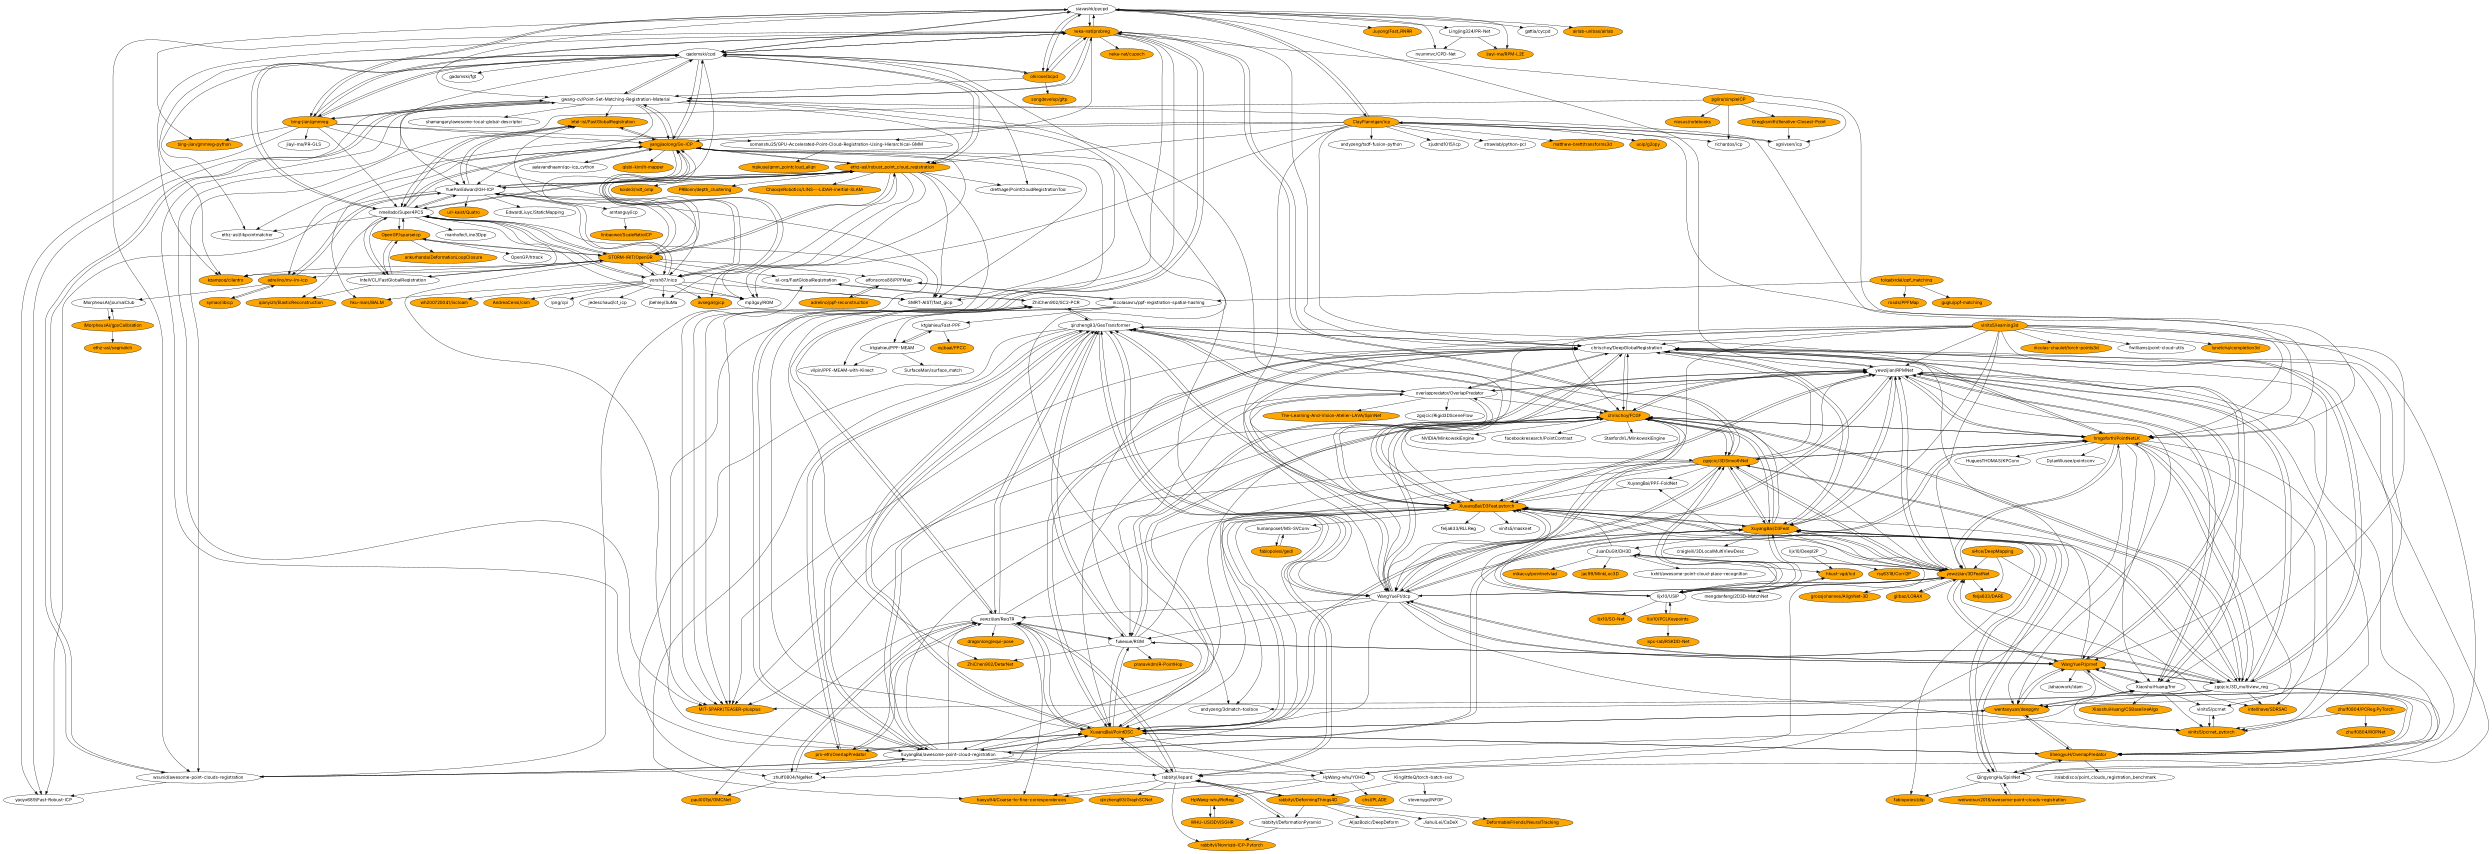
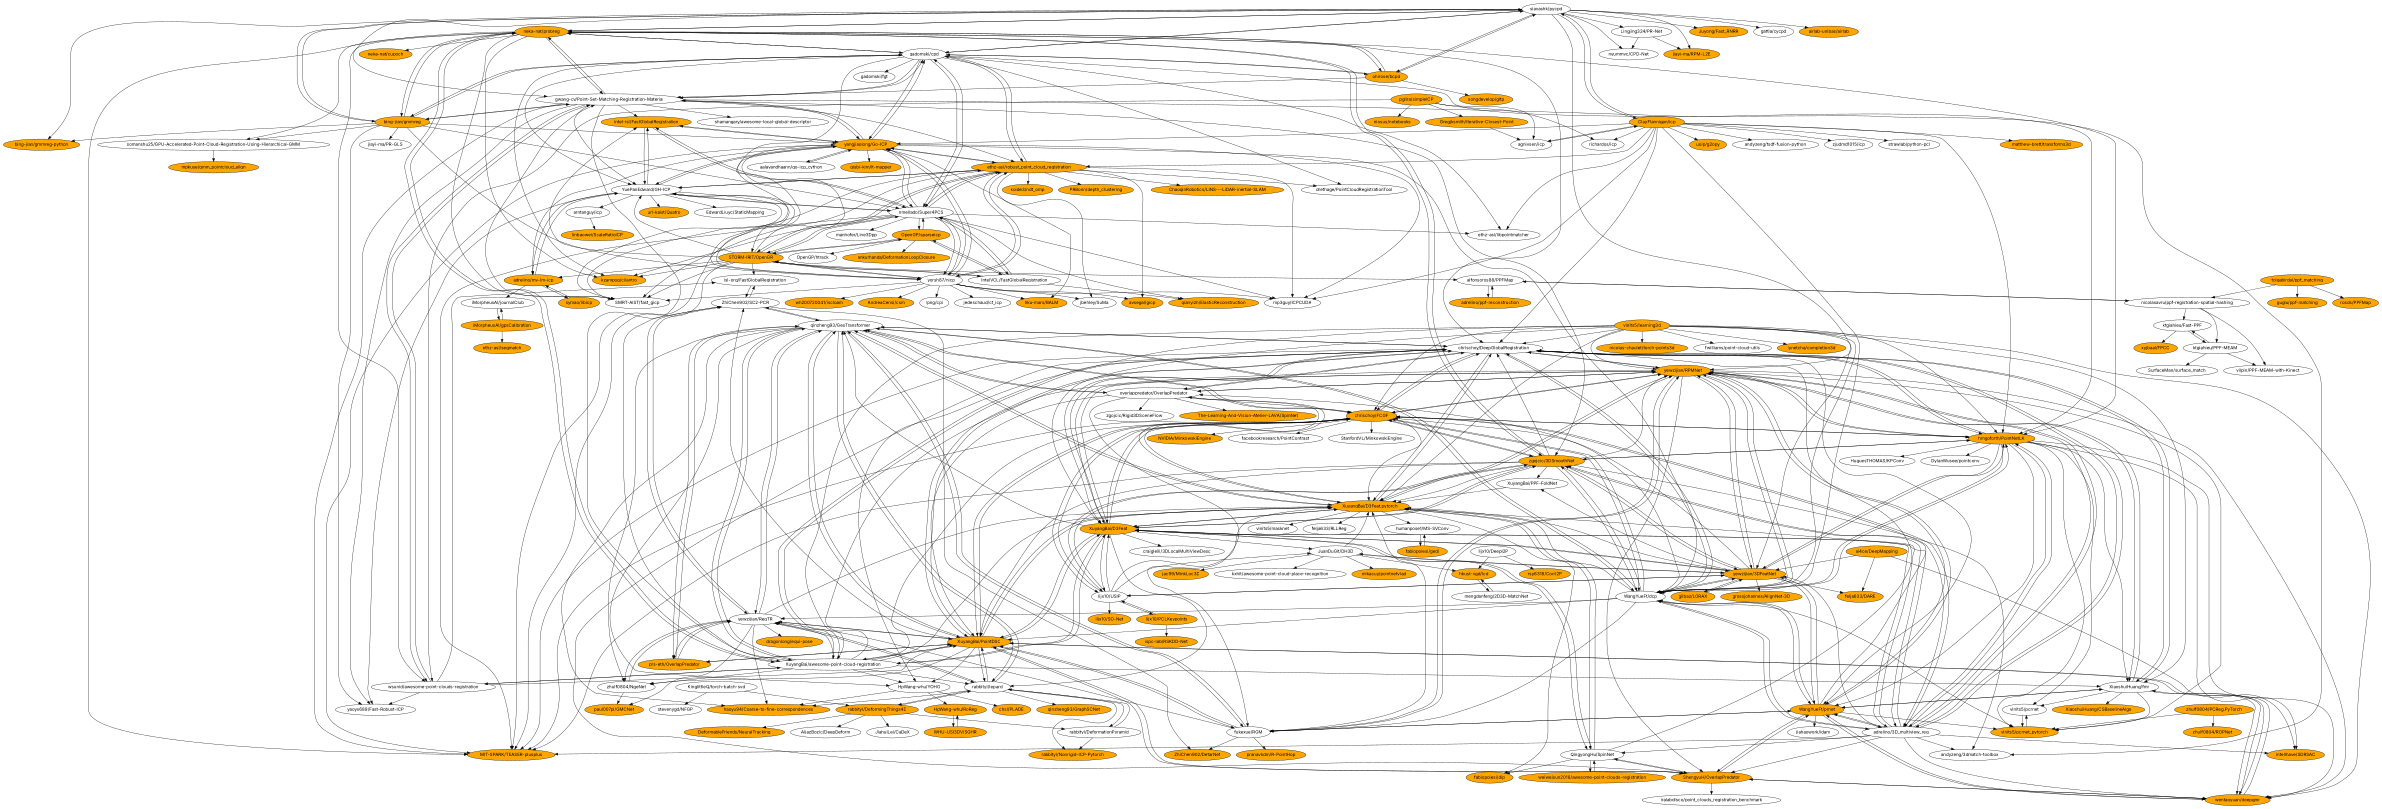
node "mp3guy/RGM": label "mp3guy/RGM" -> "mp3guy/ICPCUDA"
node "yewzijian/RPMNet": fillcolor white -> orange
node "NVIDIA/MinkowskiEngine": fillcolor white -> orange
edge "yewzijian/RegTR" -> "fukexue/RGM": removed
node "zgojcic/3D_multiview_reg": label "zgojcic/3D_multiview_reg" -> "adrelino/3D_multiview_reg"
